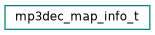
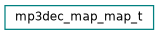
node "mp3dec_map_info_t": label "mp3dec_map_info_t" -> "mp3dec_map_map_t"
